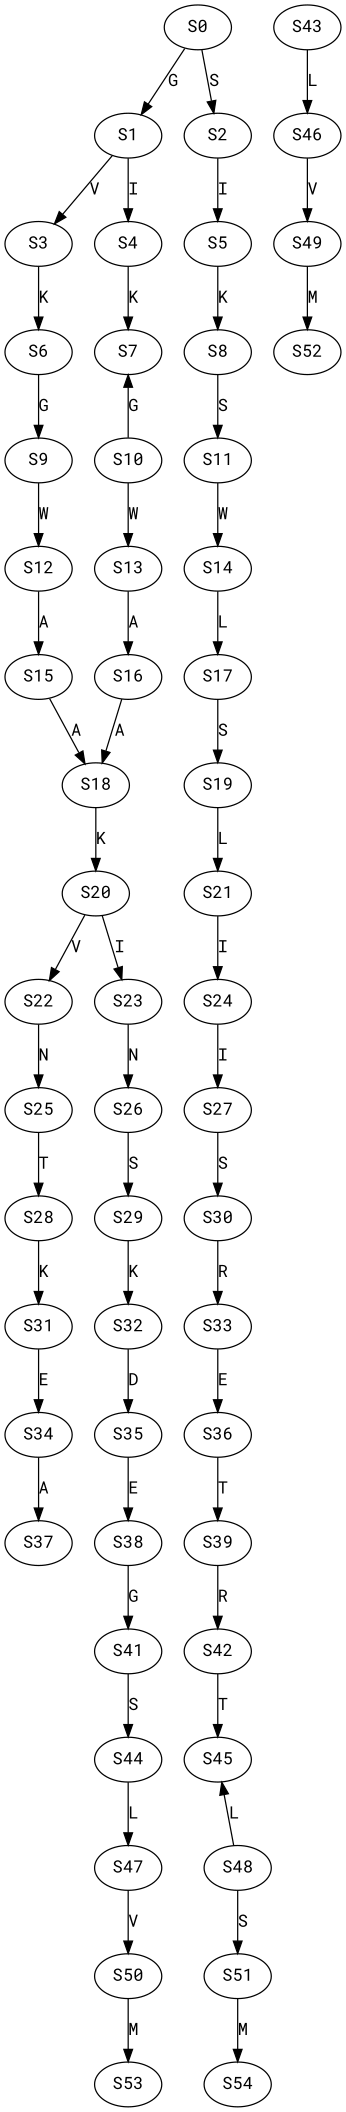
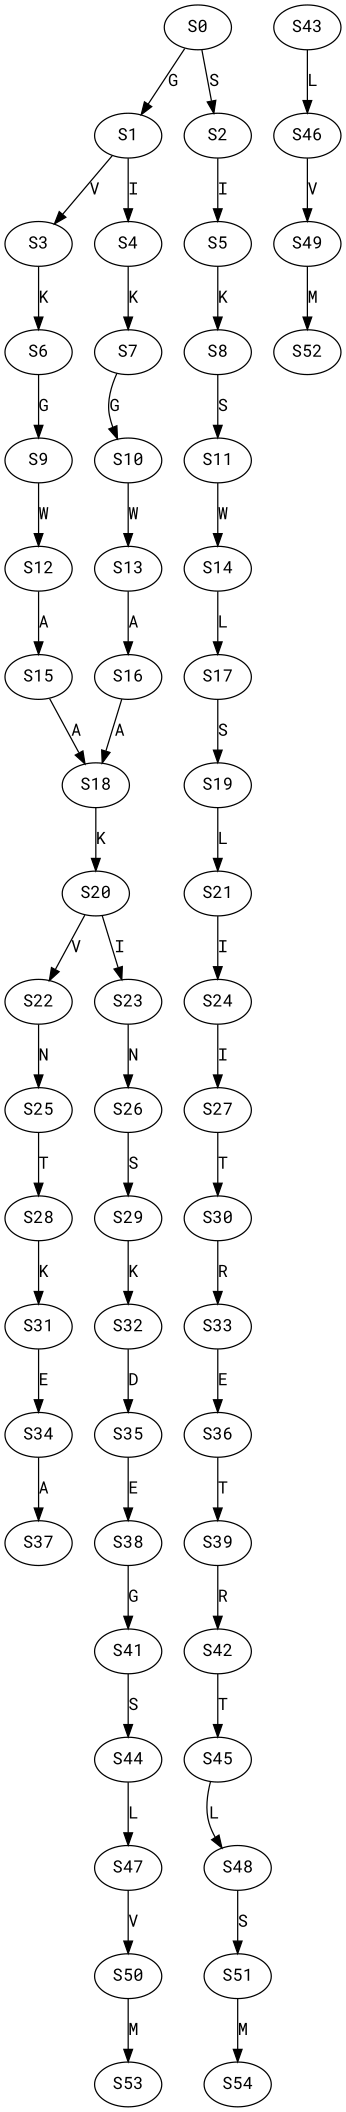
edge "S10" -> "S7": reversed
edge "S27" -> "S30": label "S" -> "T"
edge "S48" -> "S45": reversed
